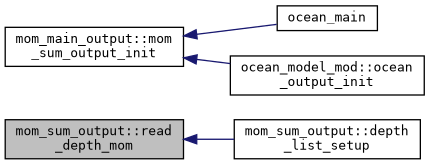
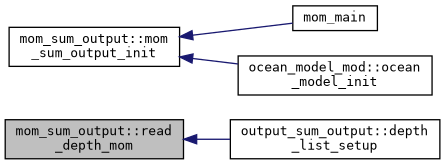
node "ocean_main": label "ocean_main" -> "mom_main"
node "mom_main_output::mom _sum_output_init": label "mom_main_output::mom _sum_output_init" -> "mom_sum_output::mom _sum_output_init"
node "ocean_model_mod::ocean _output_init": label "ocean_model_mod::ocean _output_init" -> "ocean_model_mod::ocean _model_init"
node "mom_sum_output::depth _list_setup": label "mom_sum_output::depth _list_setup" -> "output_sum_output::depth _list_setup"
